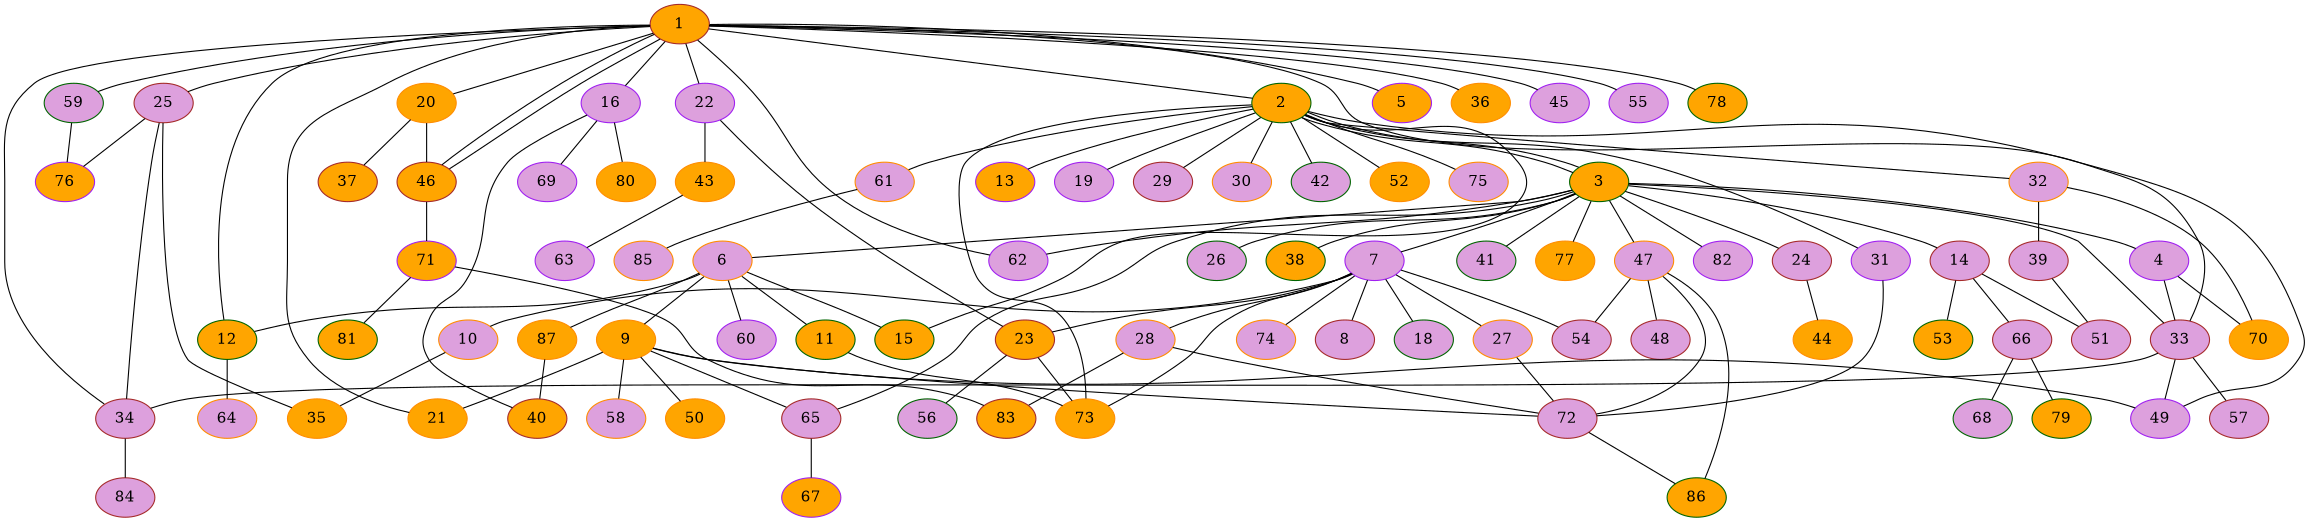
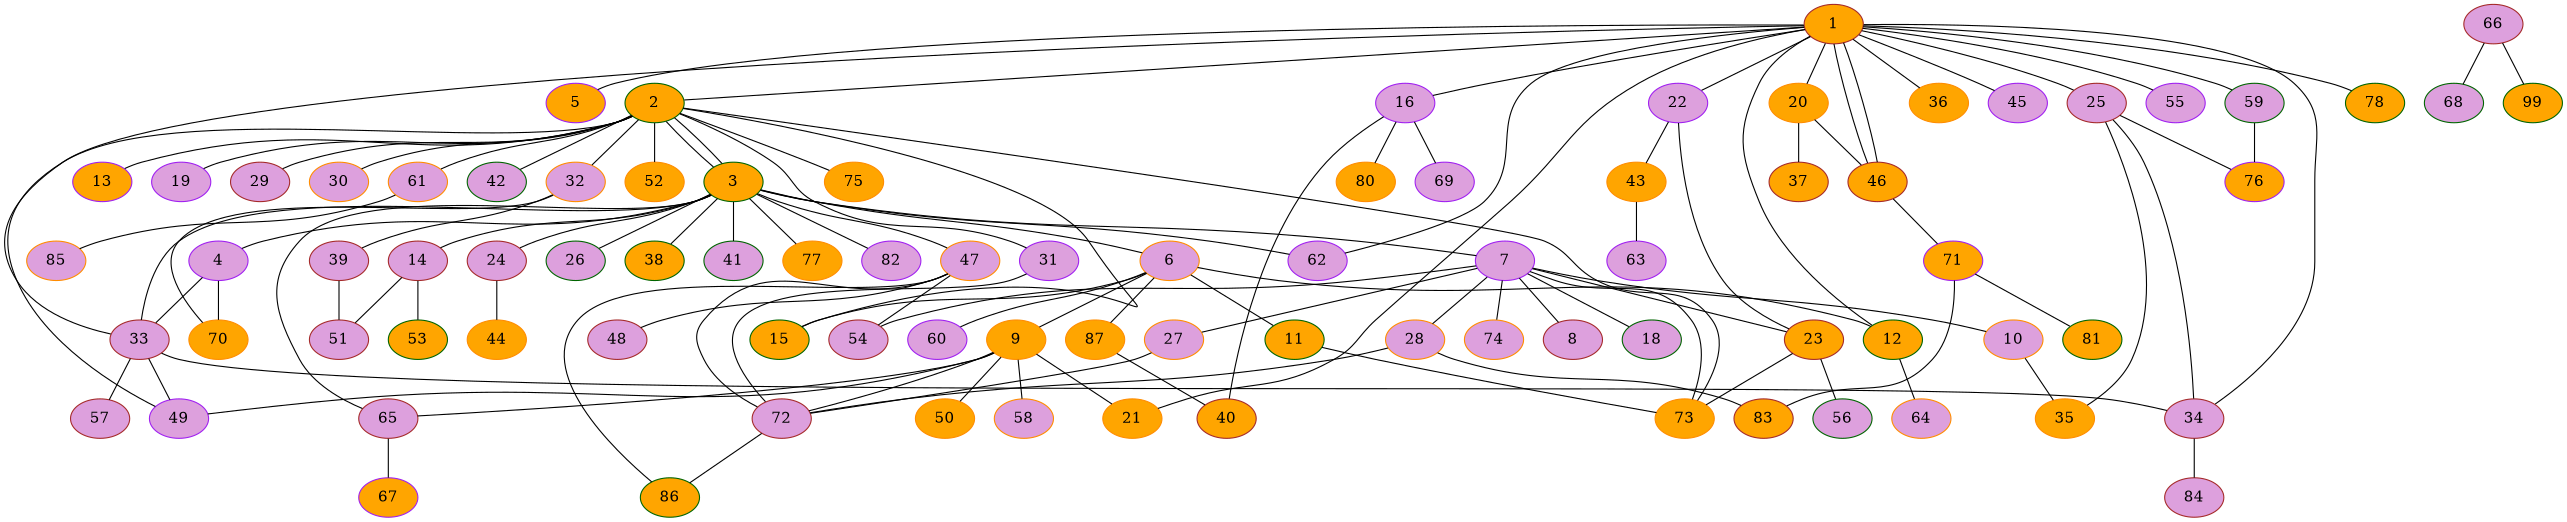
node "75": fillcolor plum -> orange
edge "14" -- "66": removed
node "79": label "79" -> "99"
